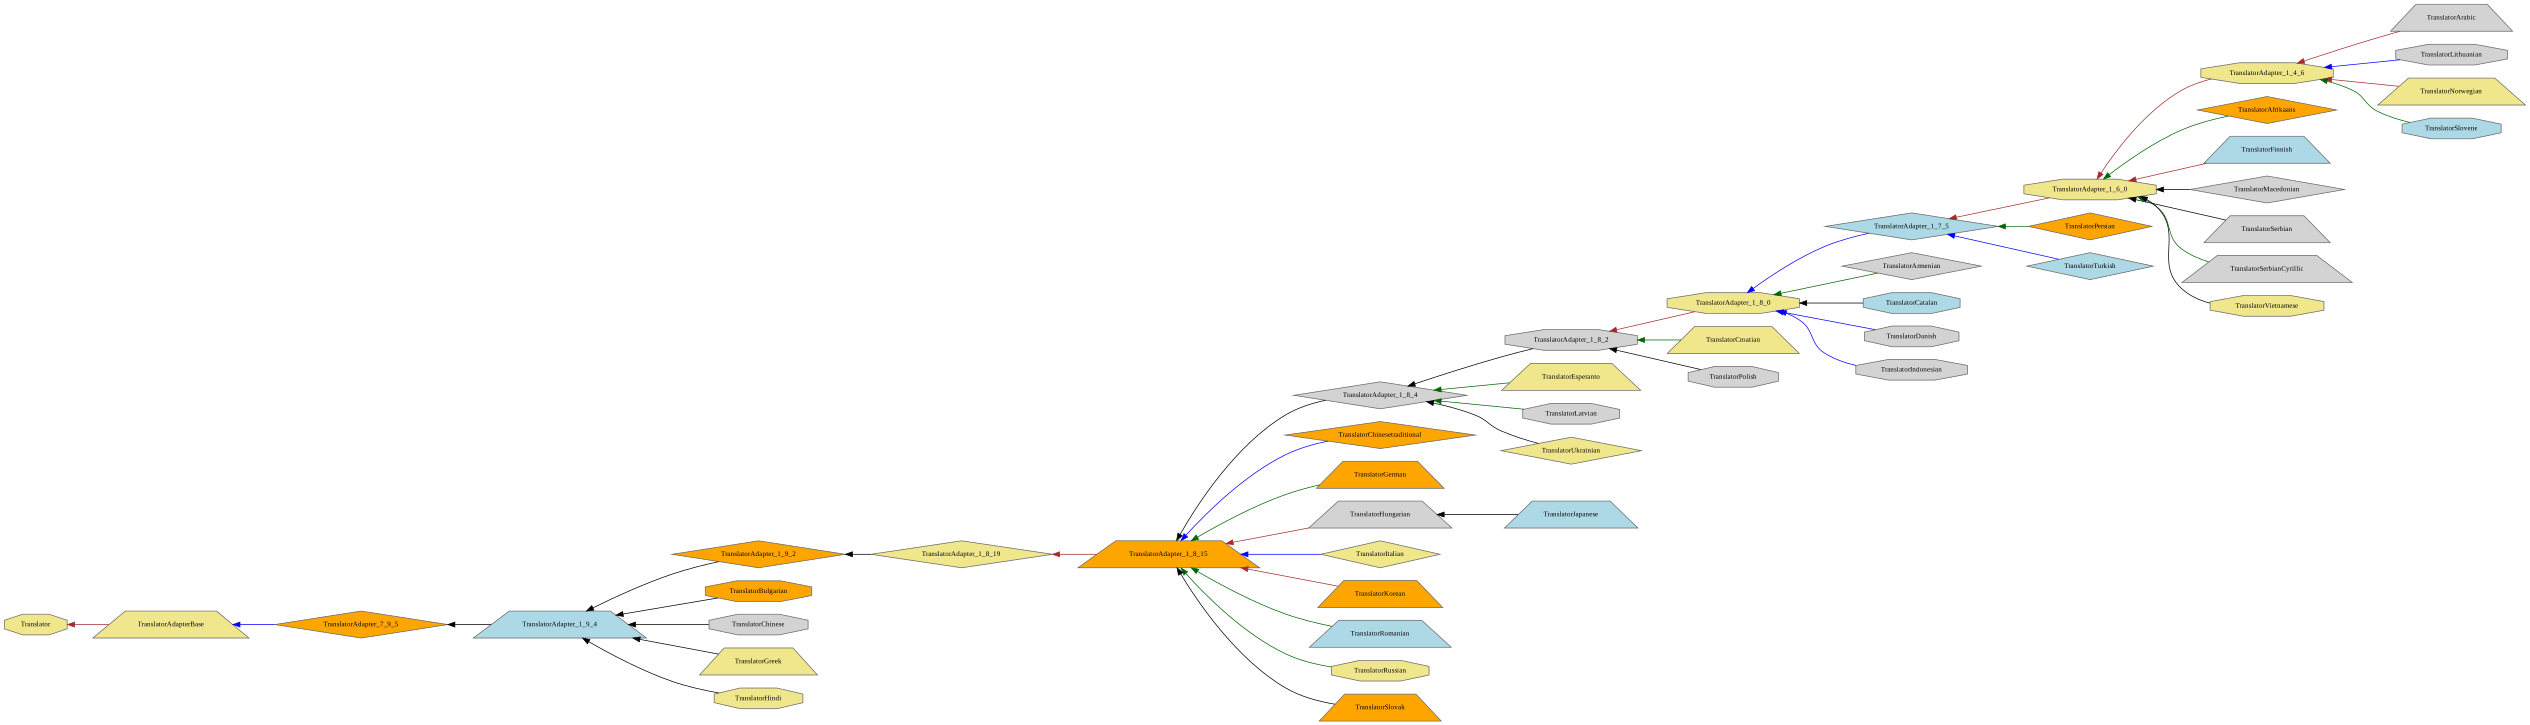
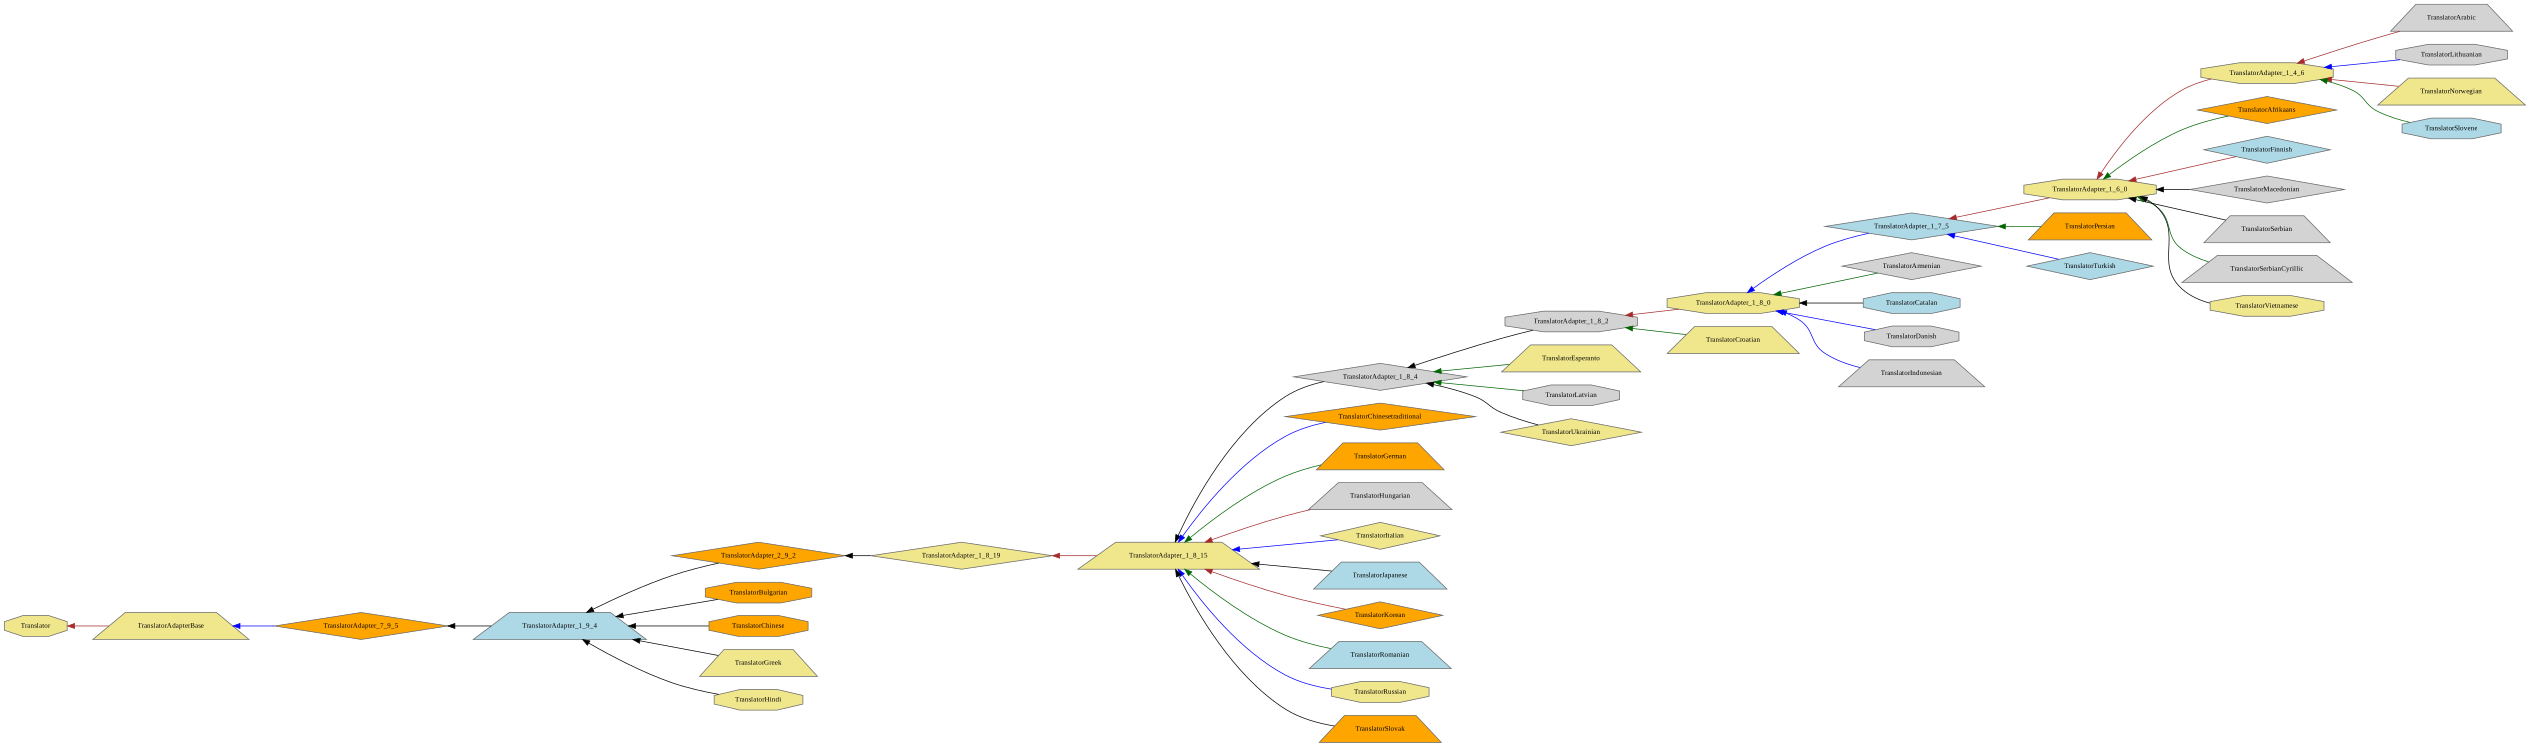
node "TranslatorFinnish": shape trapezium -> diamond
node "TranslatorPersian": shape diamond -> trapezium
node "TranslatorIndonesian": shape octagon -> trapezium
node "TranslatorPolish": removed
edge "TranslatorJapanese" -> "TranslatorHungarian": now "TranslatorJapanese" -> "TranslatorAdapter_1_8_15"
node "TranslatorAdapter_1_9_2": label "TranslatorAdapter_1_9_2" -> "TranslatorAdapter_2_9_2"
node "TranslatorAdapter_1_8_15": fillcolor orange -> khaki
node "TranslatorKorean": shape trapezium -> diamond
node "TranslatorChinese": fillcolor lightgrey -> orange
edge "TranslatorRussian" -> "TranslatorAdapter_1_8_15": color darkgreen -> blue
